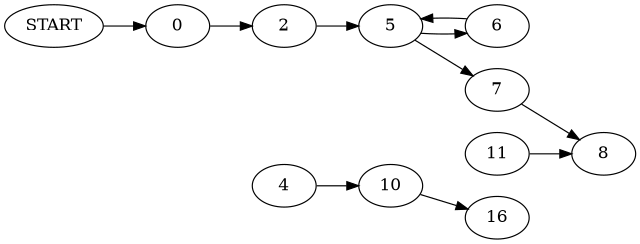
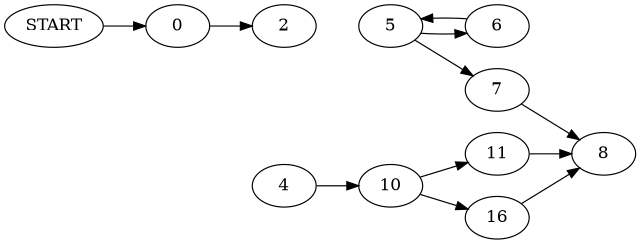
edge "2" -> "5": removed
edge "10" -> "11": added
edge "16" -> "8": added
